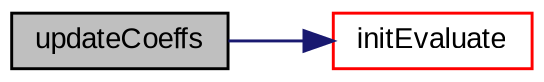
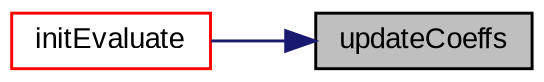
edge "updateCoeffs" -> "initEvaluate": reversed
